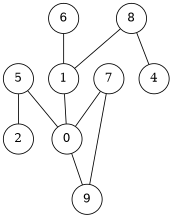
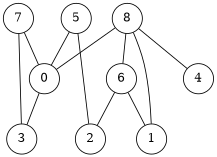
edge "8" -- "6": added
edge "1" -- "0": now "8" -- "0"
edge "6" -- "2": added
node "9": label "9" -> "3"
